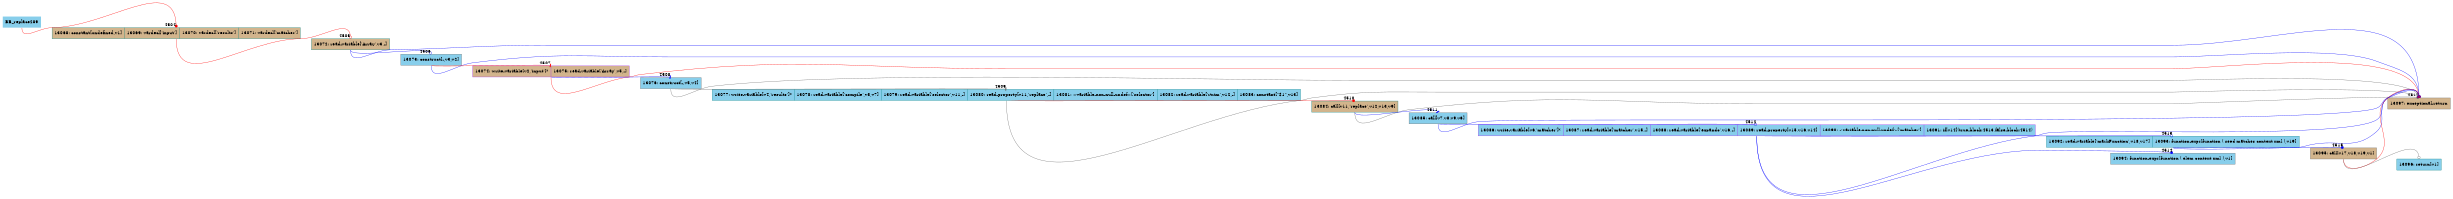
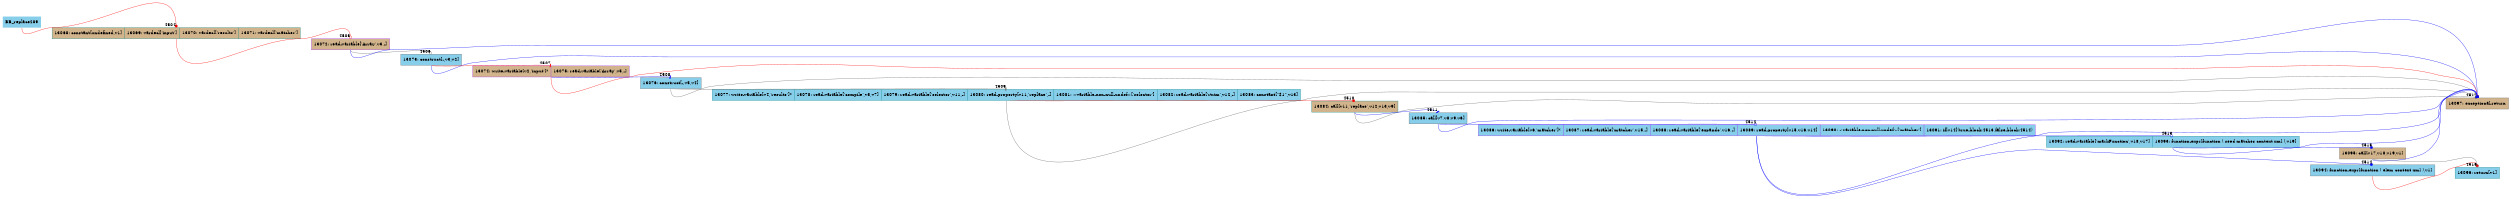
node "13072: read-variable['Array',v3,-]": color teal -> purple
edge "13072: read-variable['Array',v3,-]" -> "13073: construct[-,v3,v2]": color blue -> gray40
edge "13095: call[v17,v18,v19,v1]" -> "13097: exceptional-return": color red -> blue
edge "13094: function-expr[function ( elem context xml ),v1]" -> "13096: return[v1]": added
